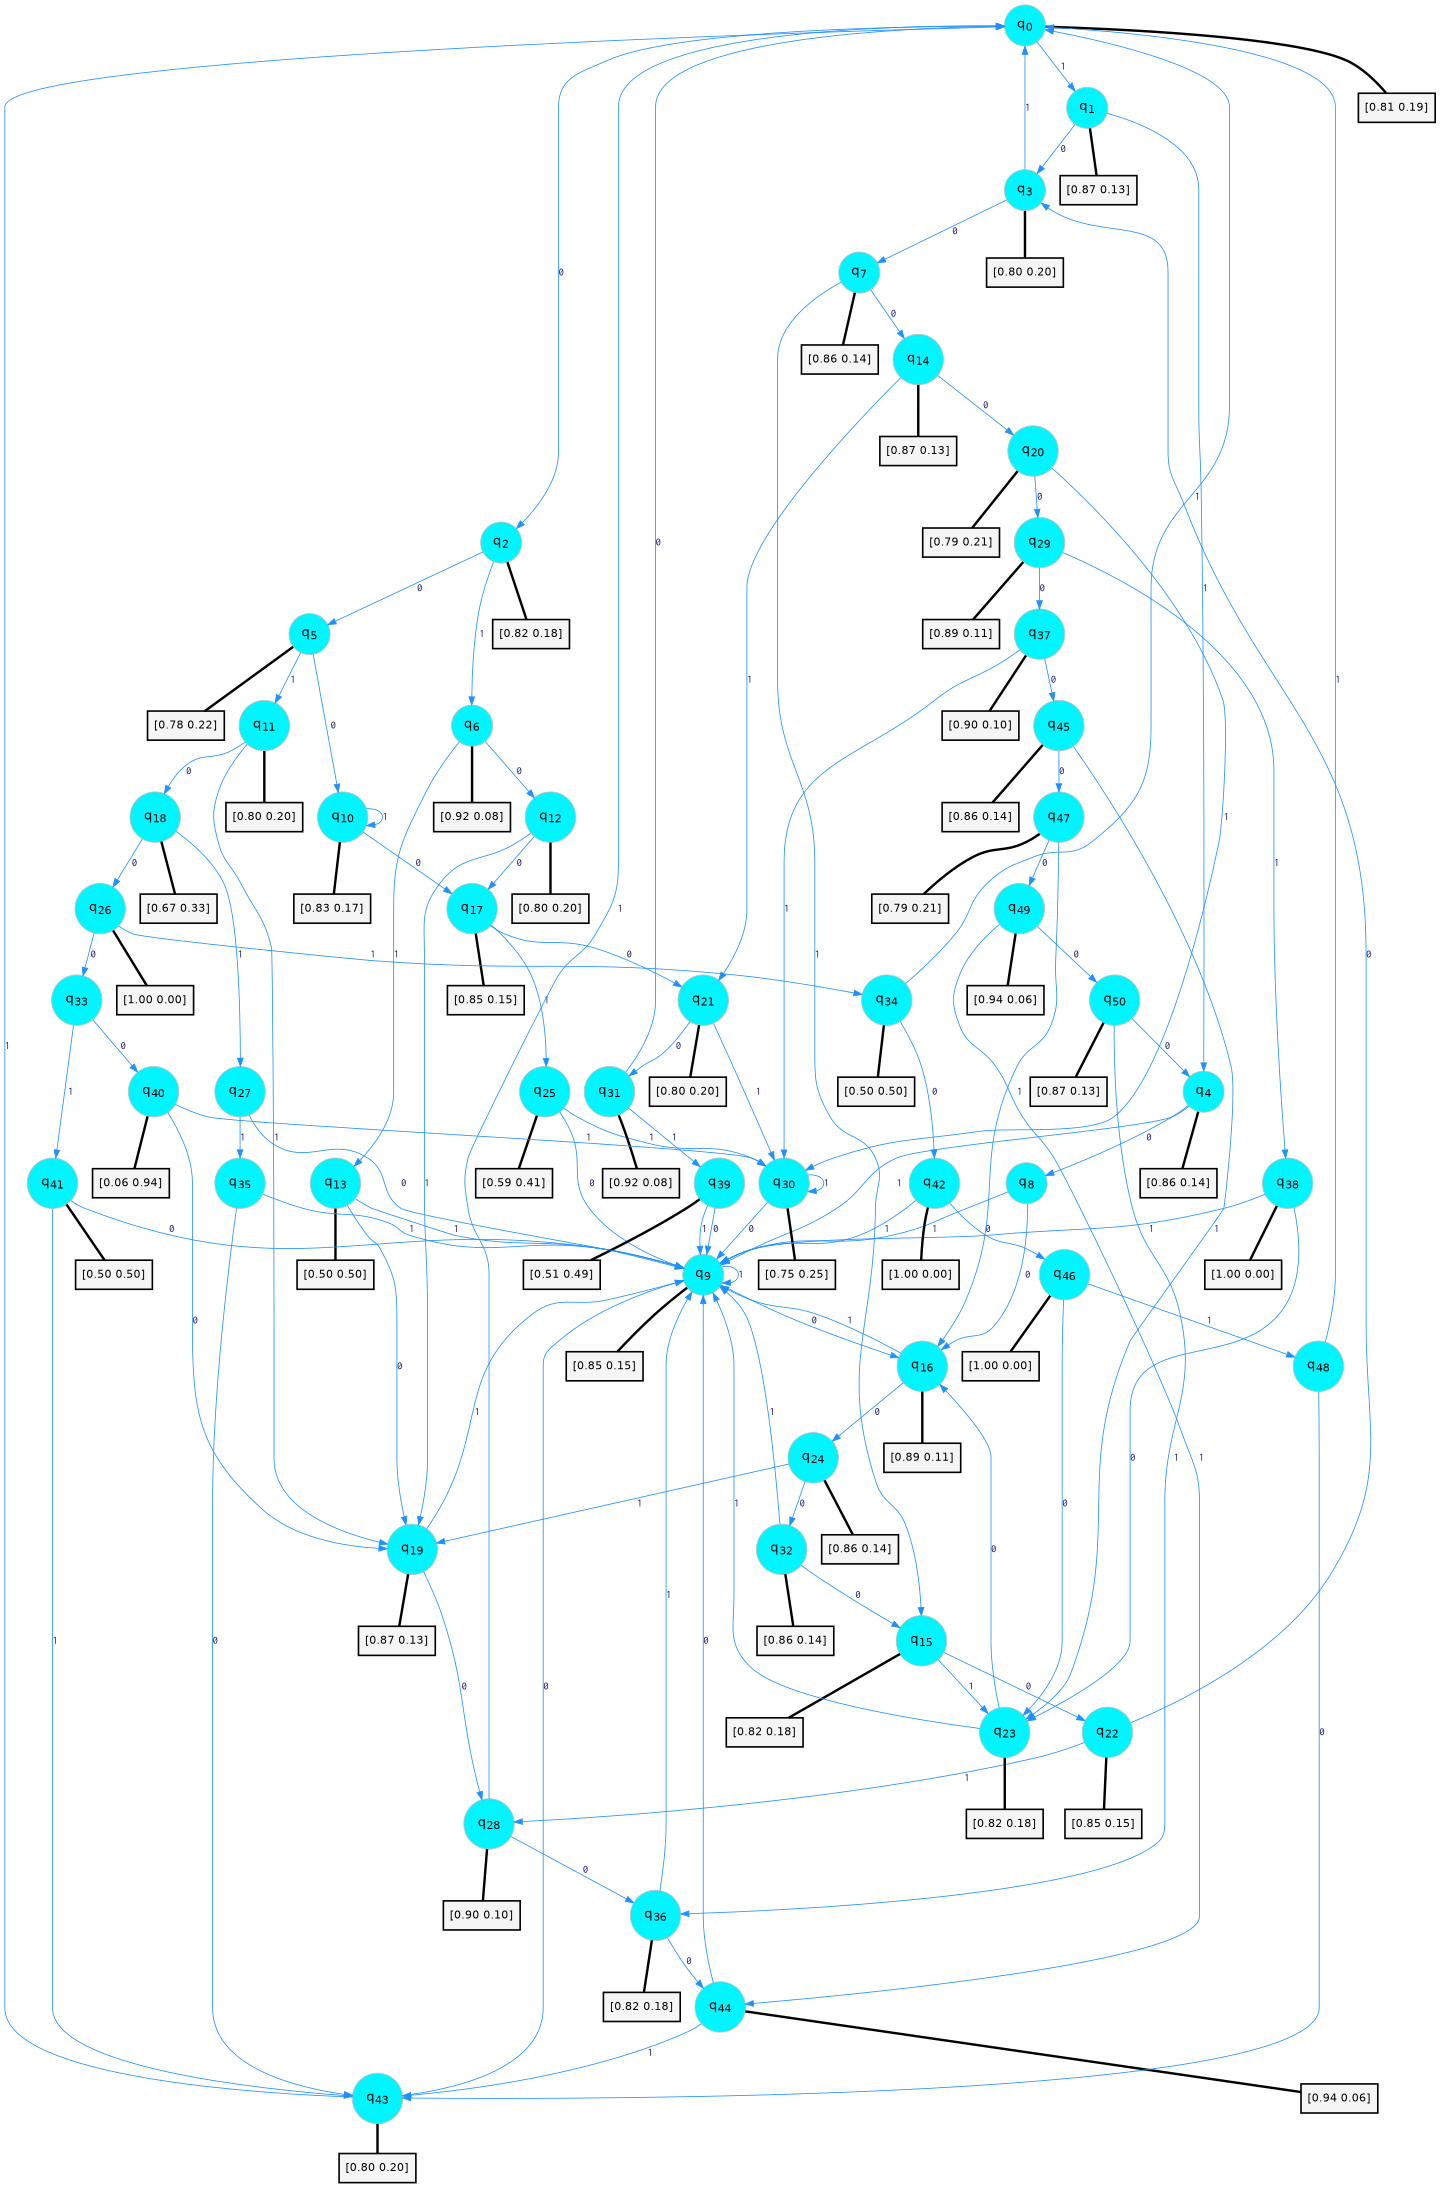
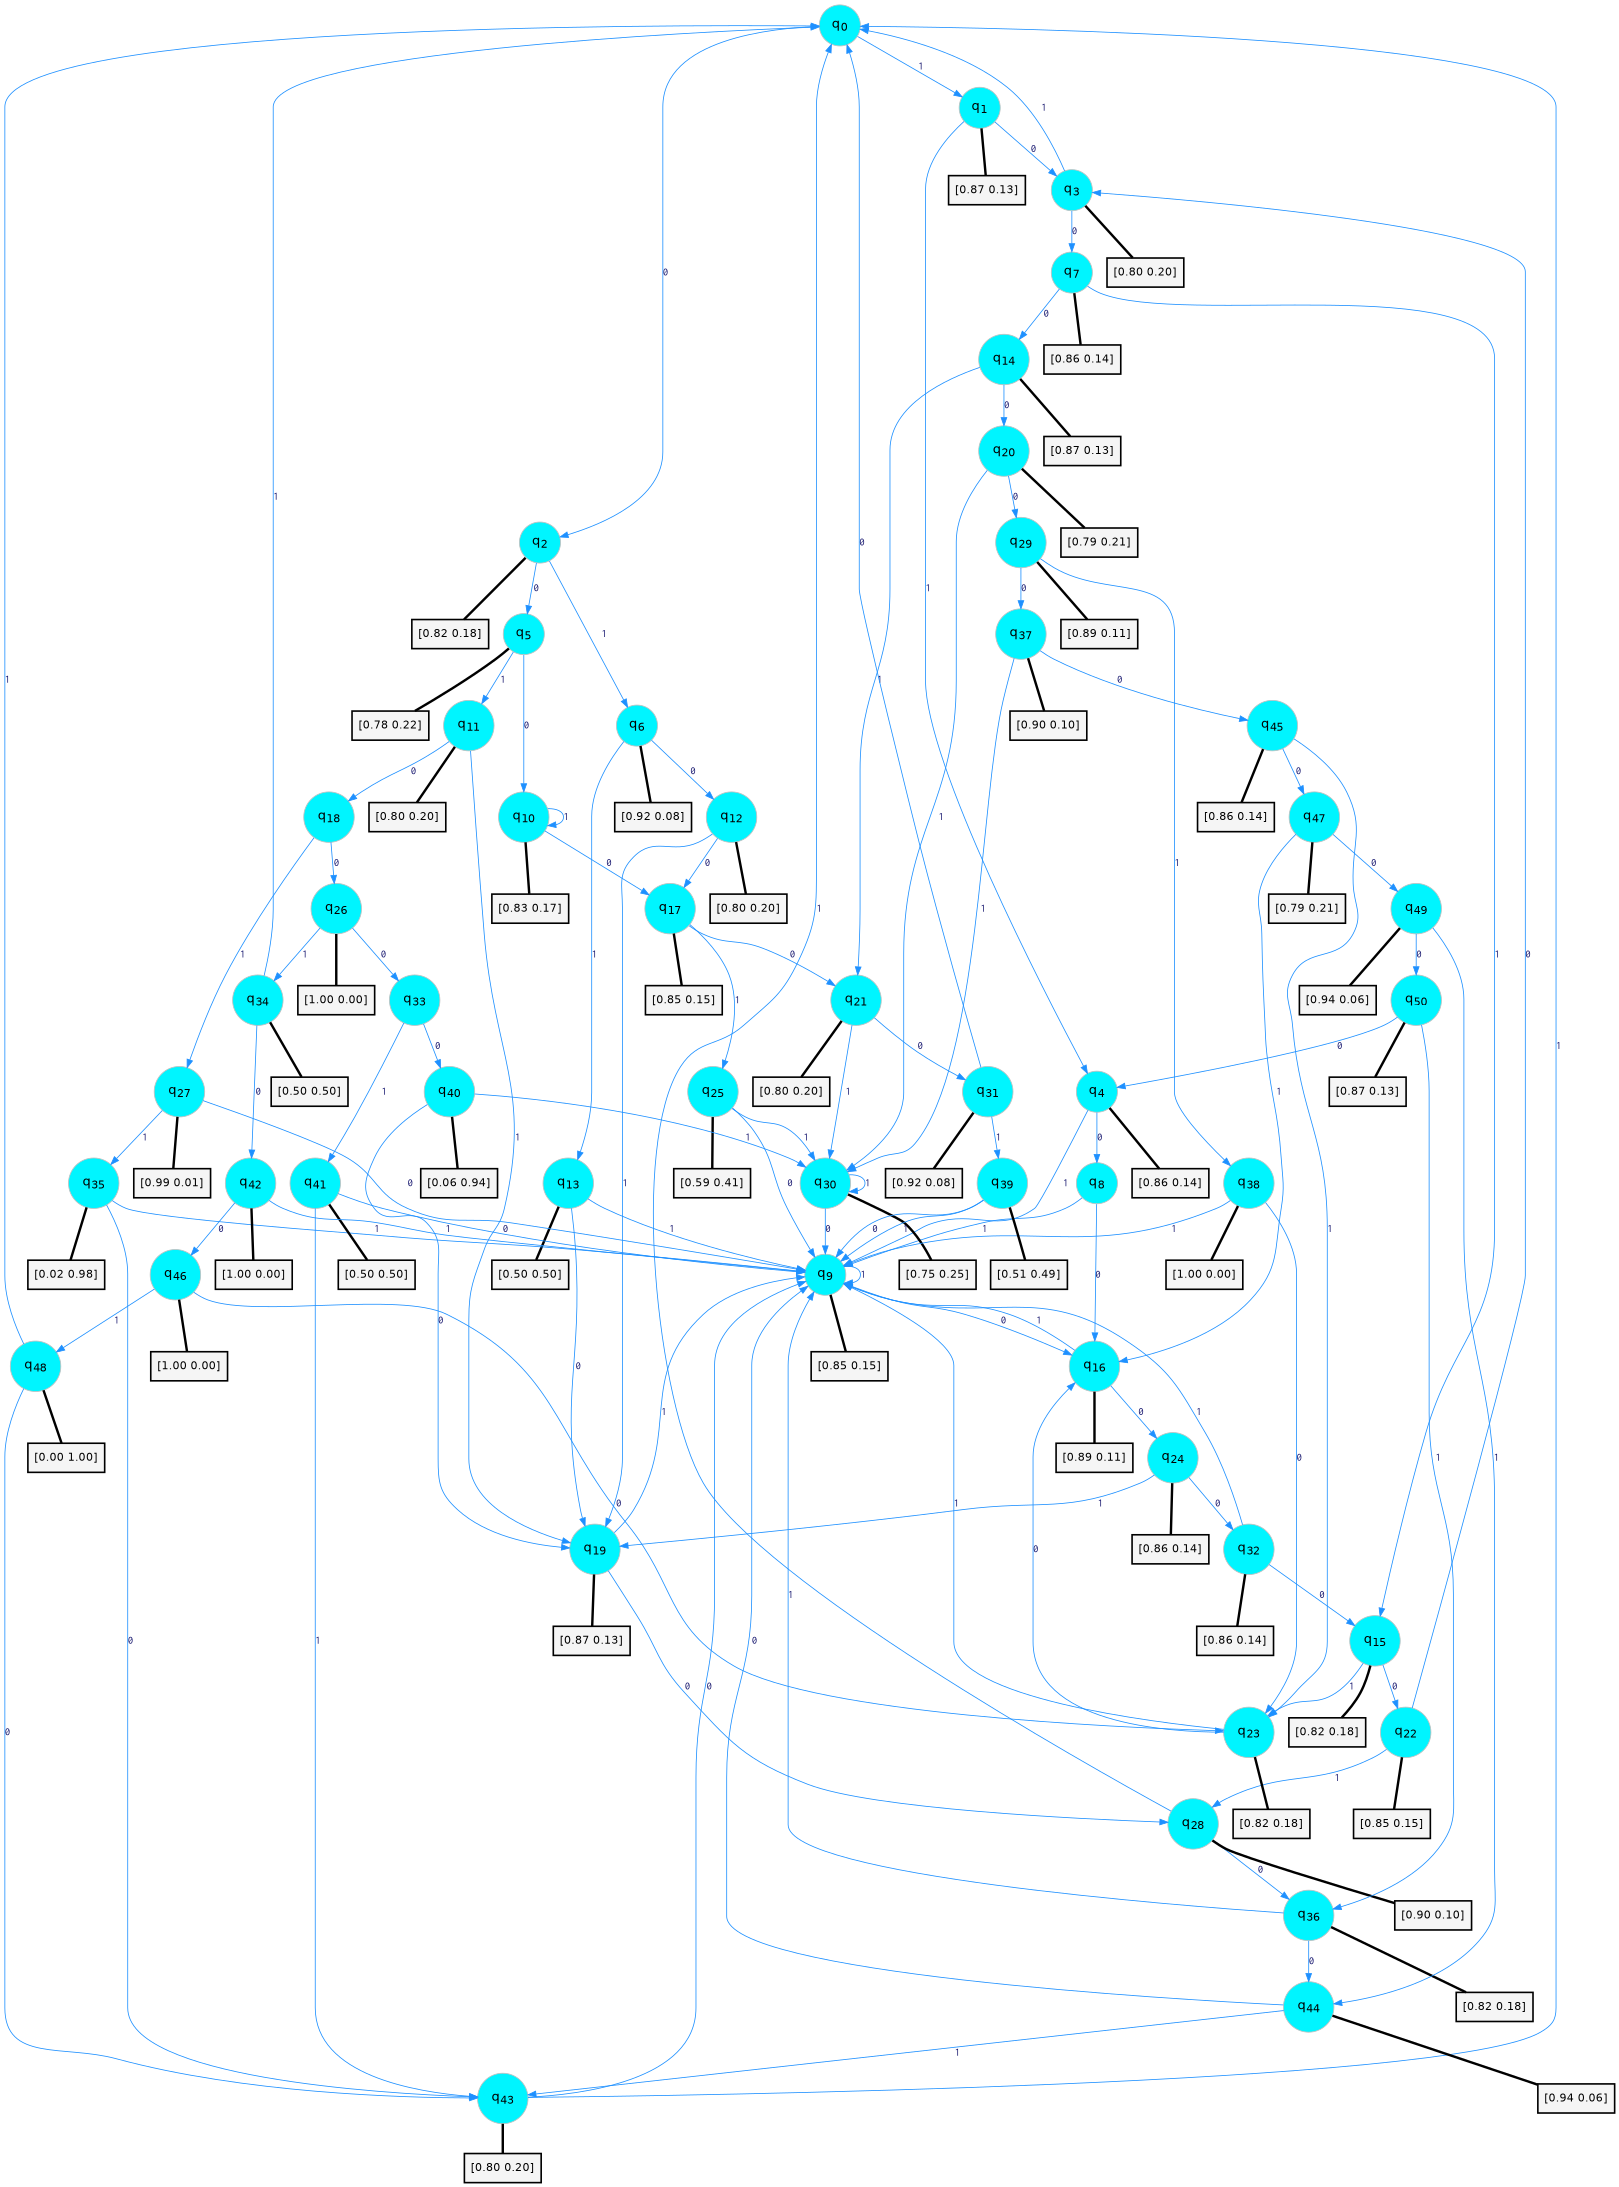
node "[0.81 0.19]": removed
node "[0.67 0.33]": removed
node "[0.99 0.01]": added
node "[0.02 0.98]": added
node "[0.00 1.00]": added
